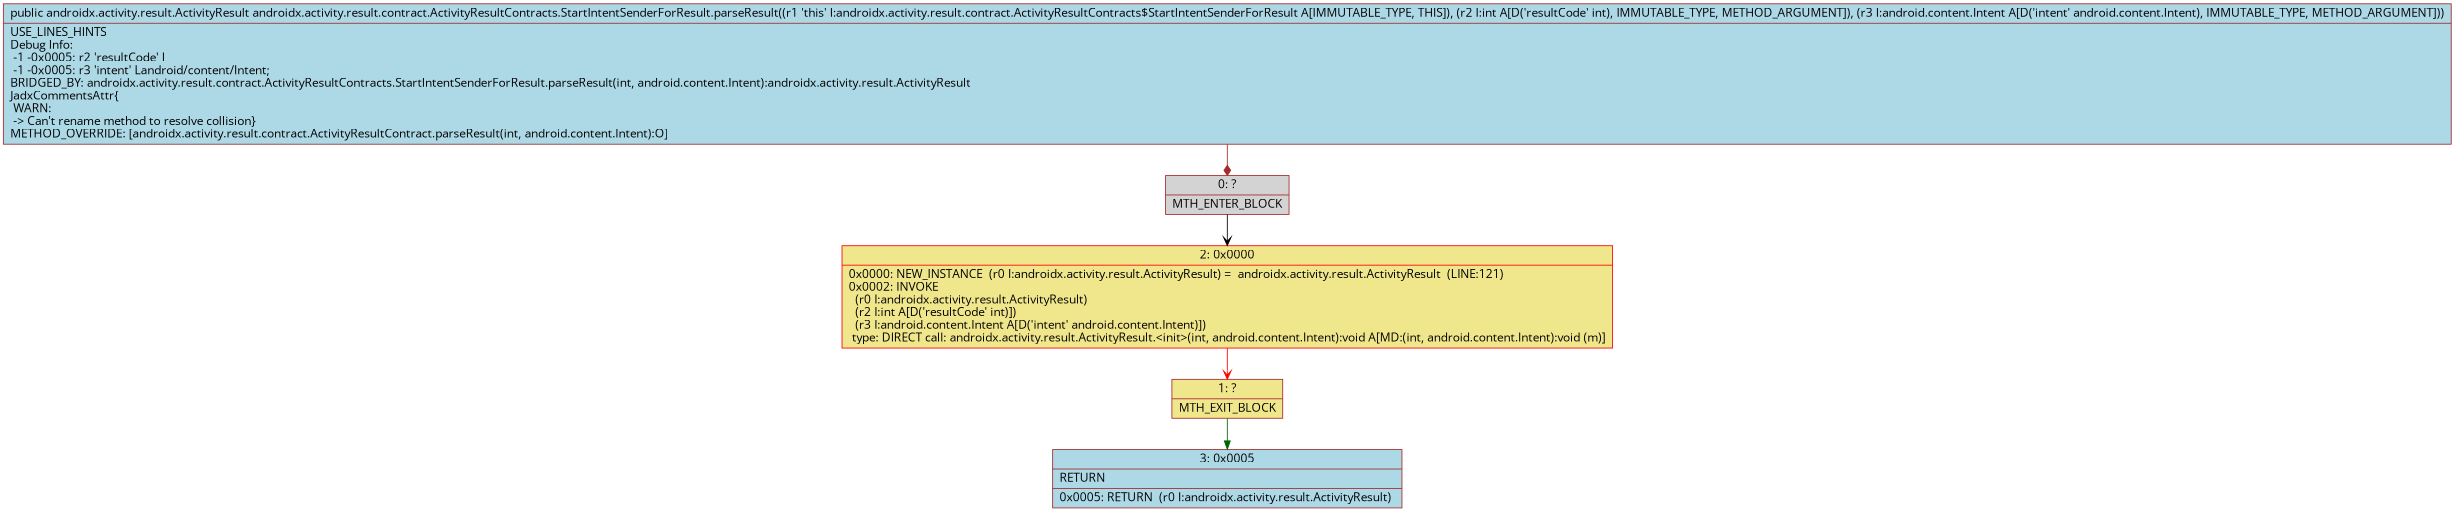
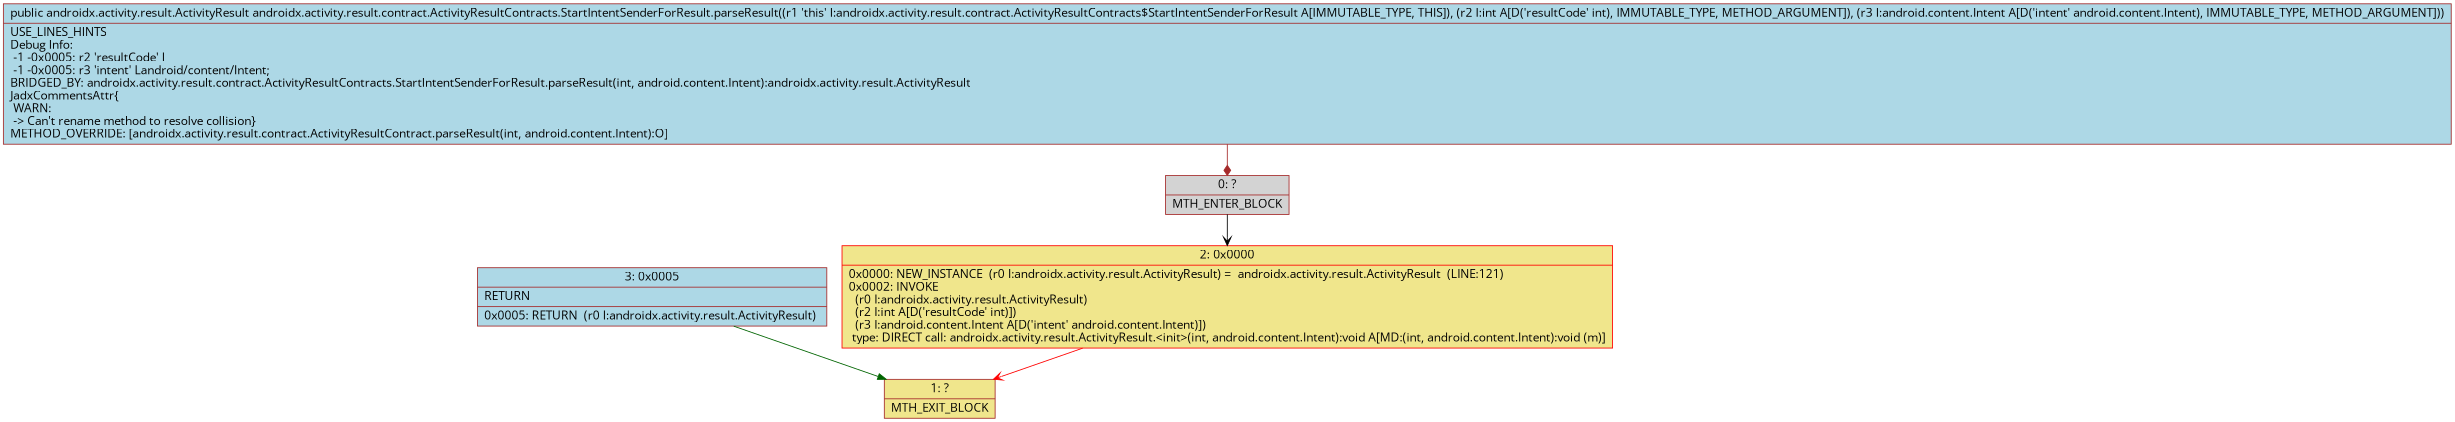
edge "1: ?" -> "3: 0x0005": reversed
